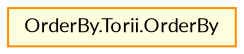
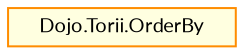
node "OrderBy.Torii.OrderBy": label "OrderBy.Torii.OrderBy" -> "Dojo.Torii.OrderBy"
